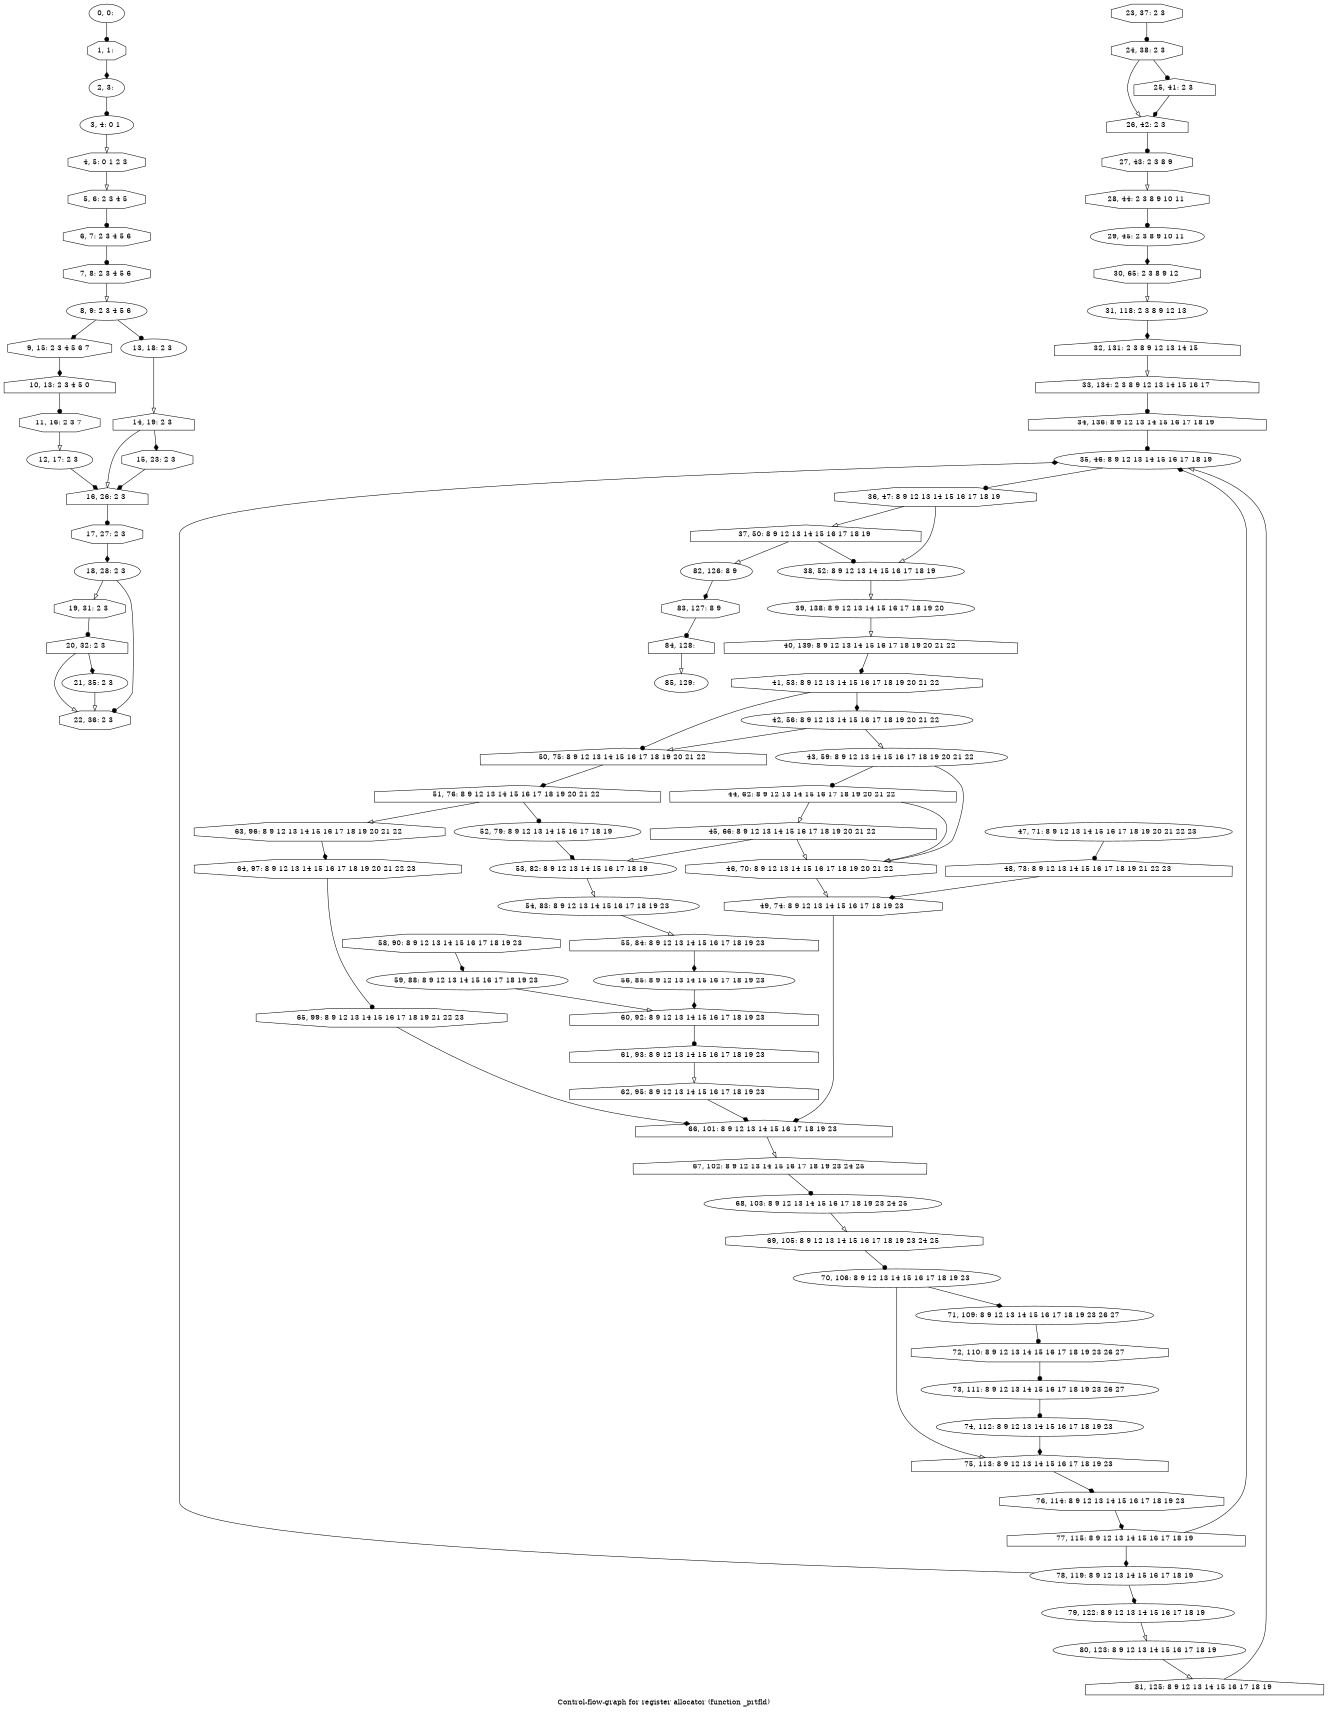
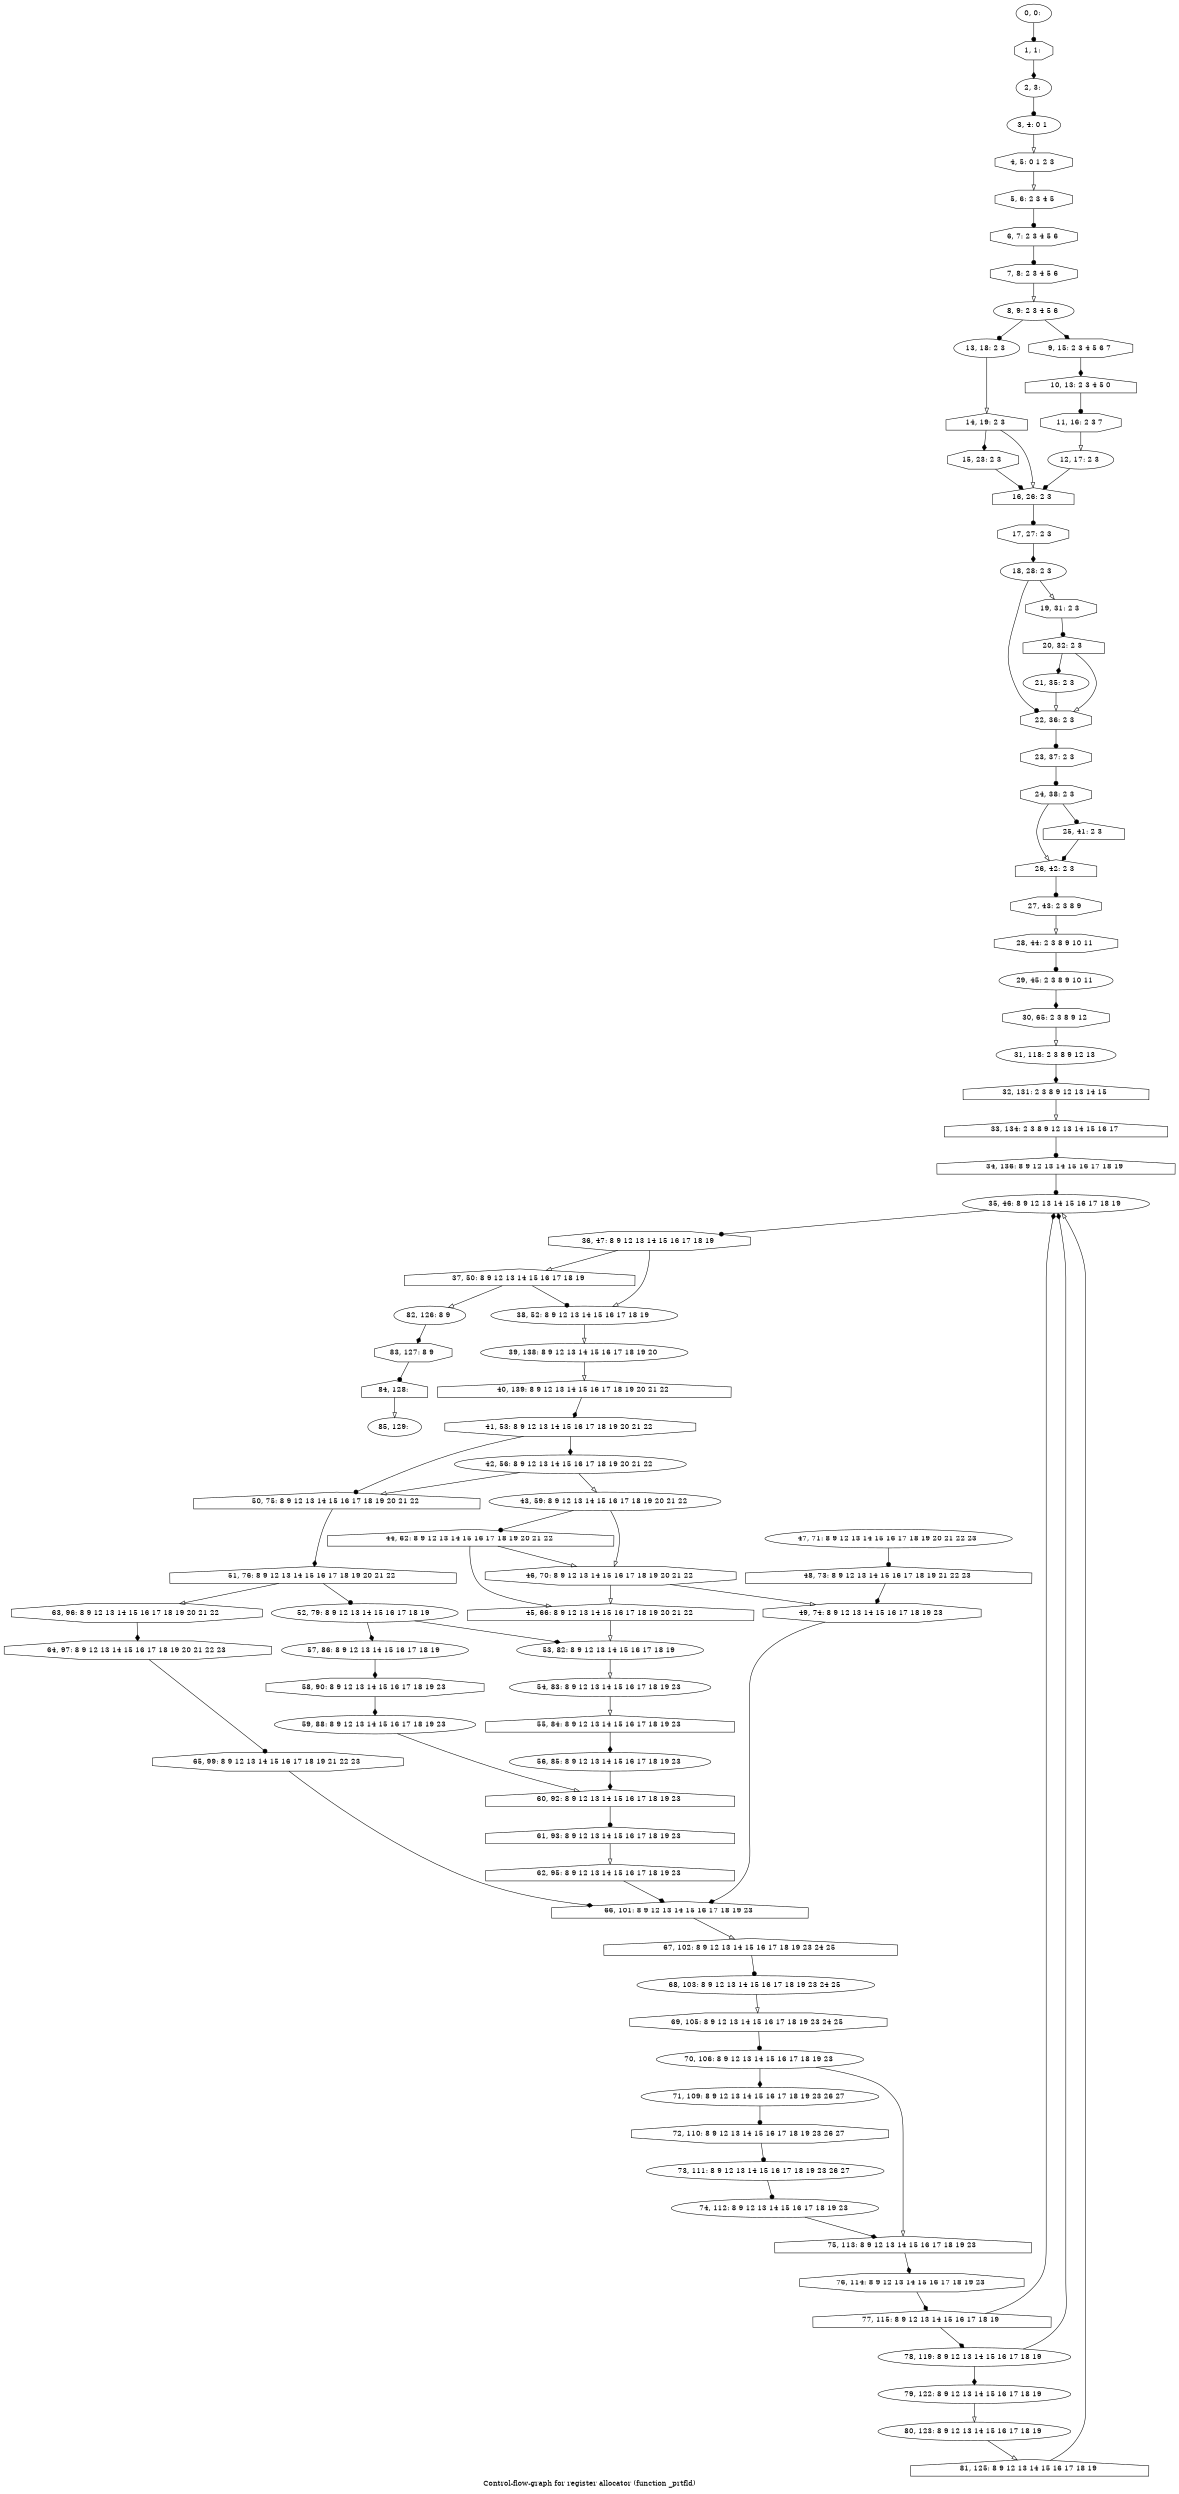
edge "22, 36: 2 3" -> "23, 37: 2 3": added
edge "45, 66: 8 9 12 13 14 15 16 17 18 19 20 21 22" -> "46, 70: 8 9 12 13 14 15 16 17 18 19 20 21 22": reversed
node "57, 86: 8 9 12 13 14 15 16 17 18 19": added
